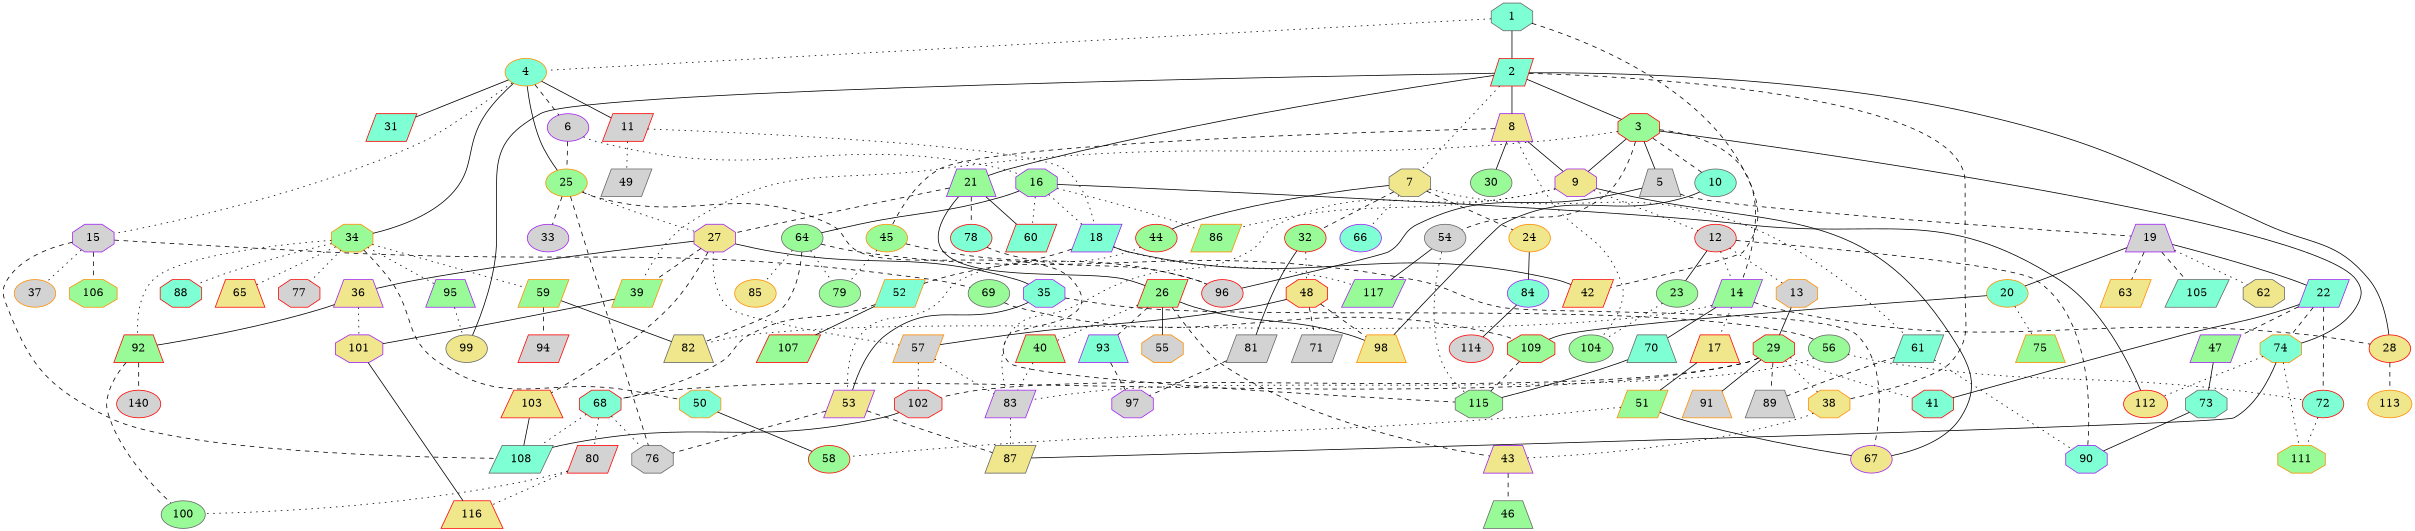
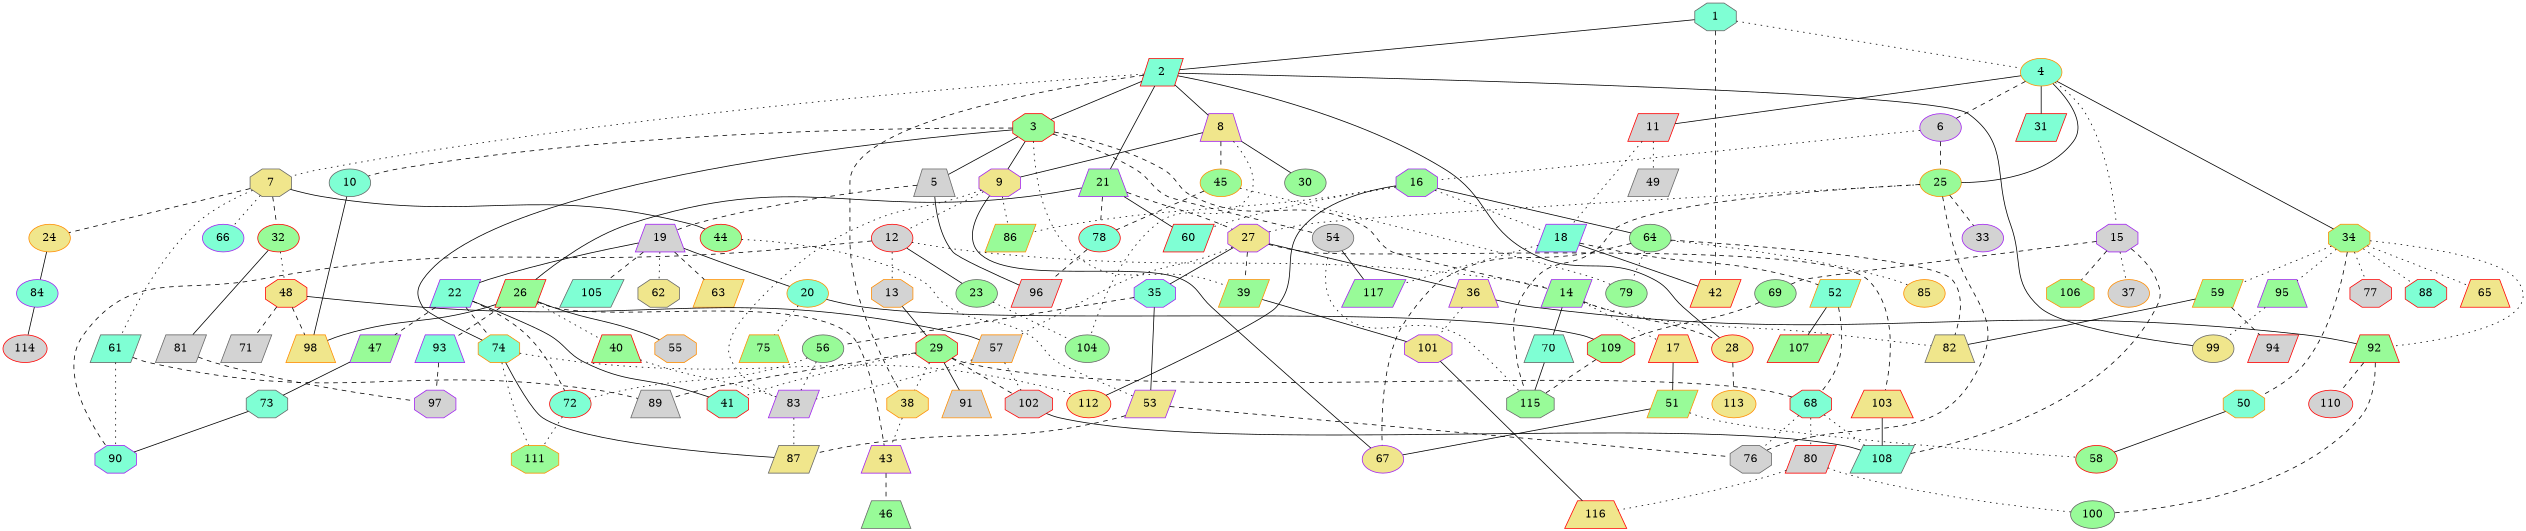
edge "45" -- "96": now "45" -- "78"
node "96": shape ellipse -> parallelogram
node "140": label "140" -> "110"
